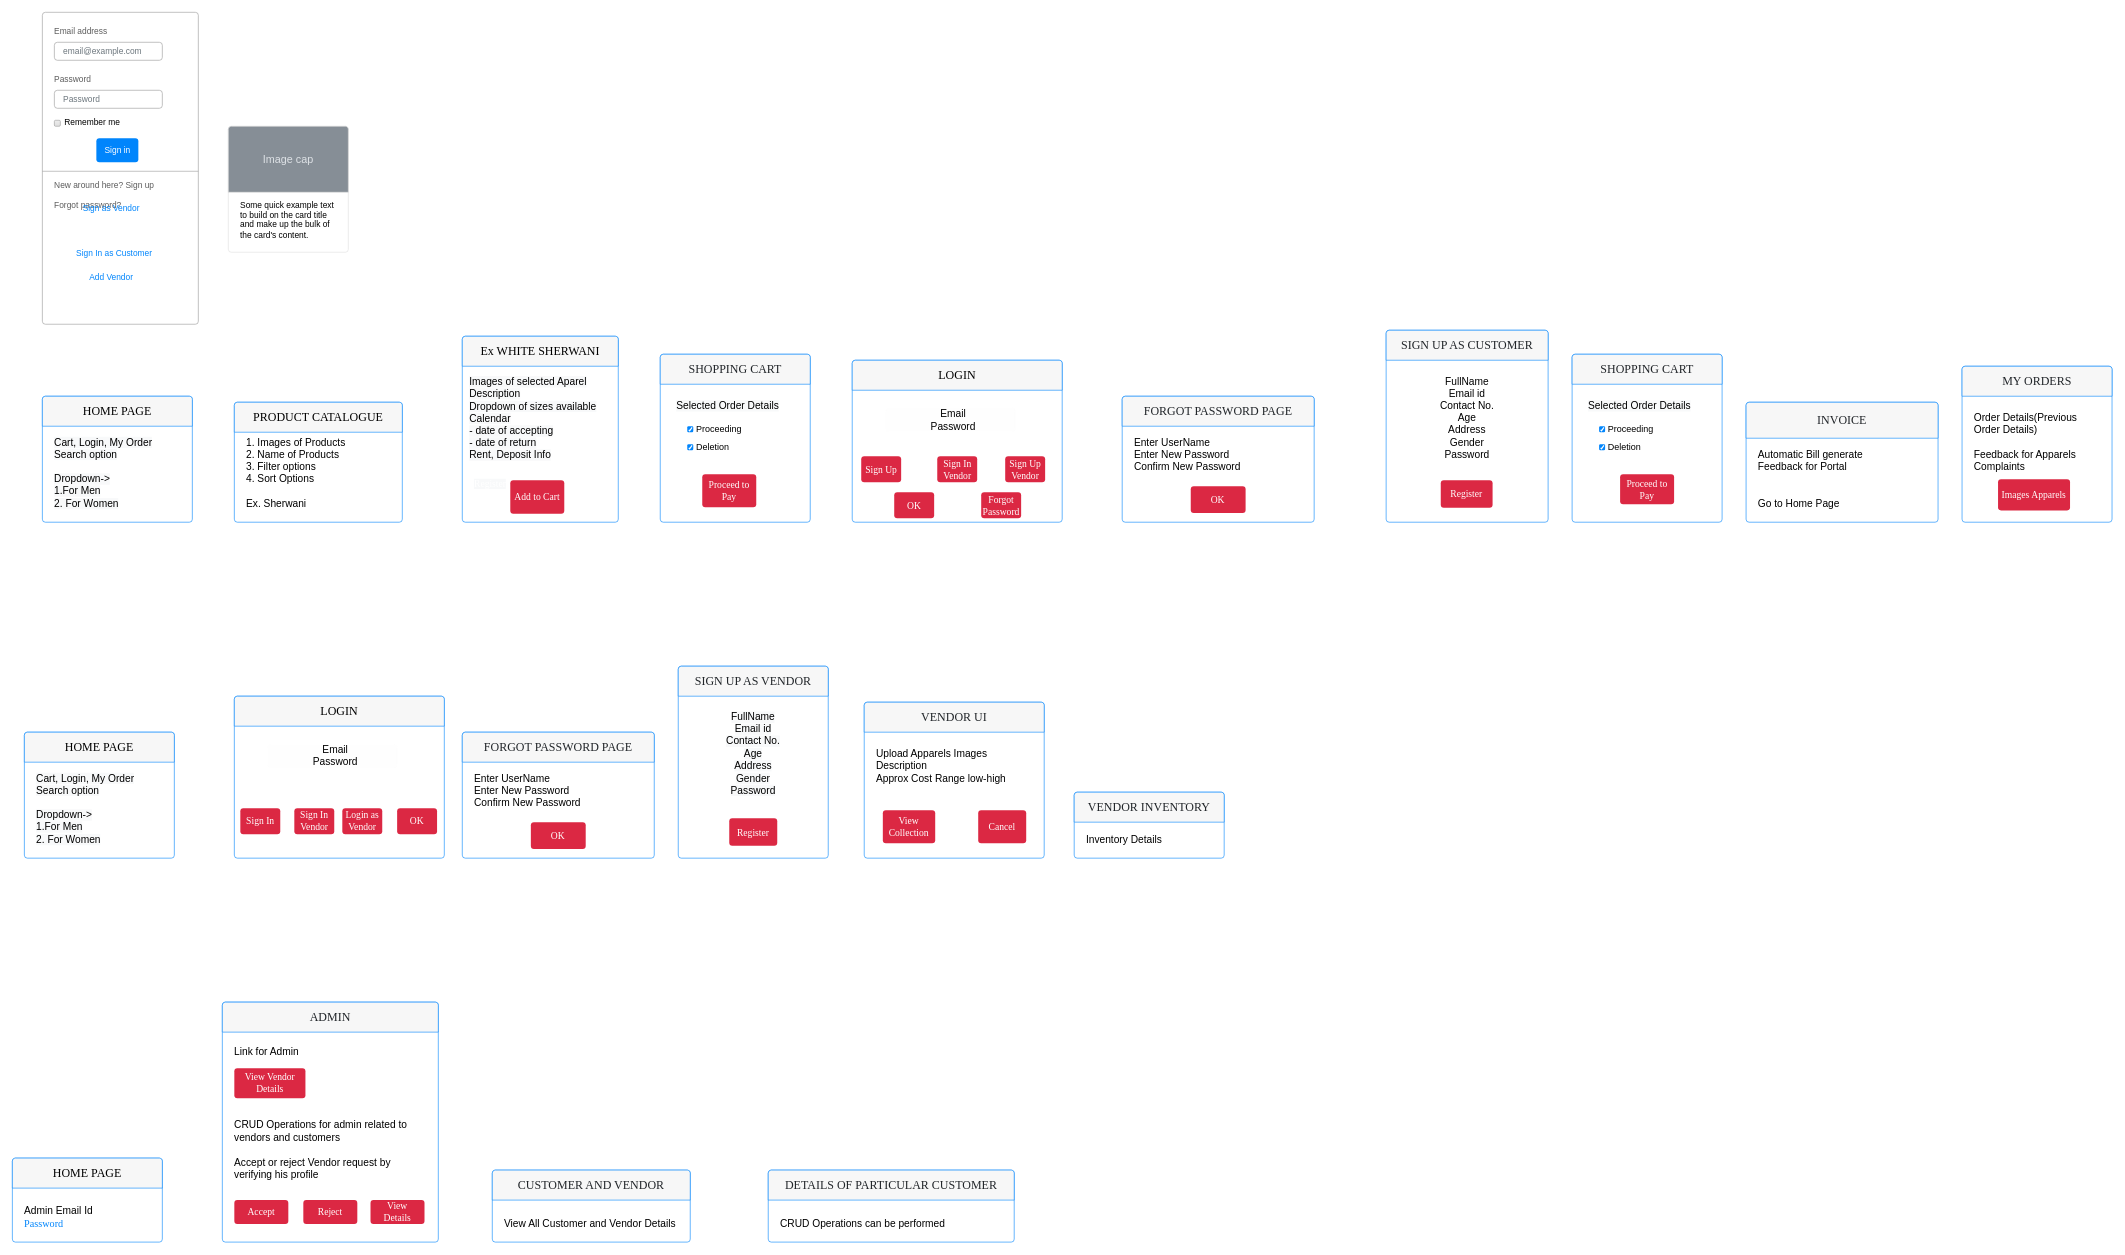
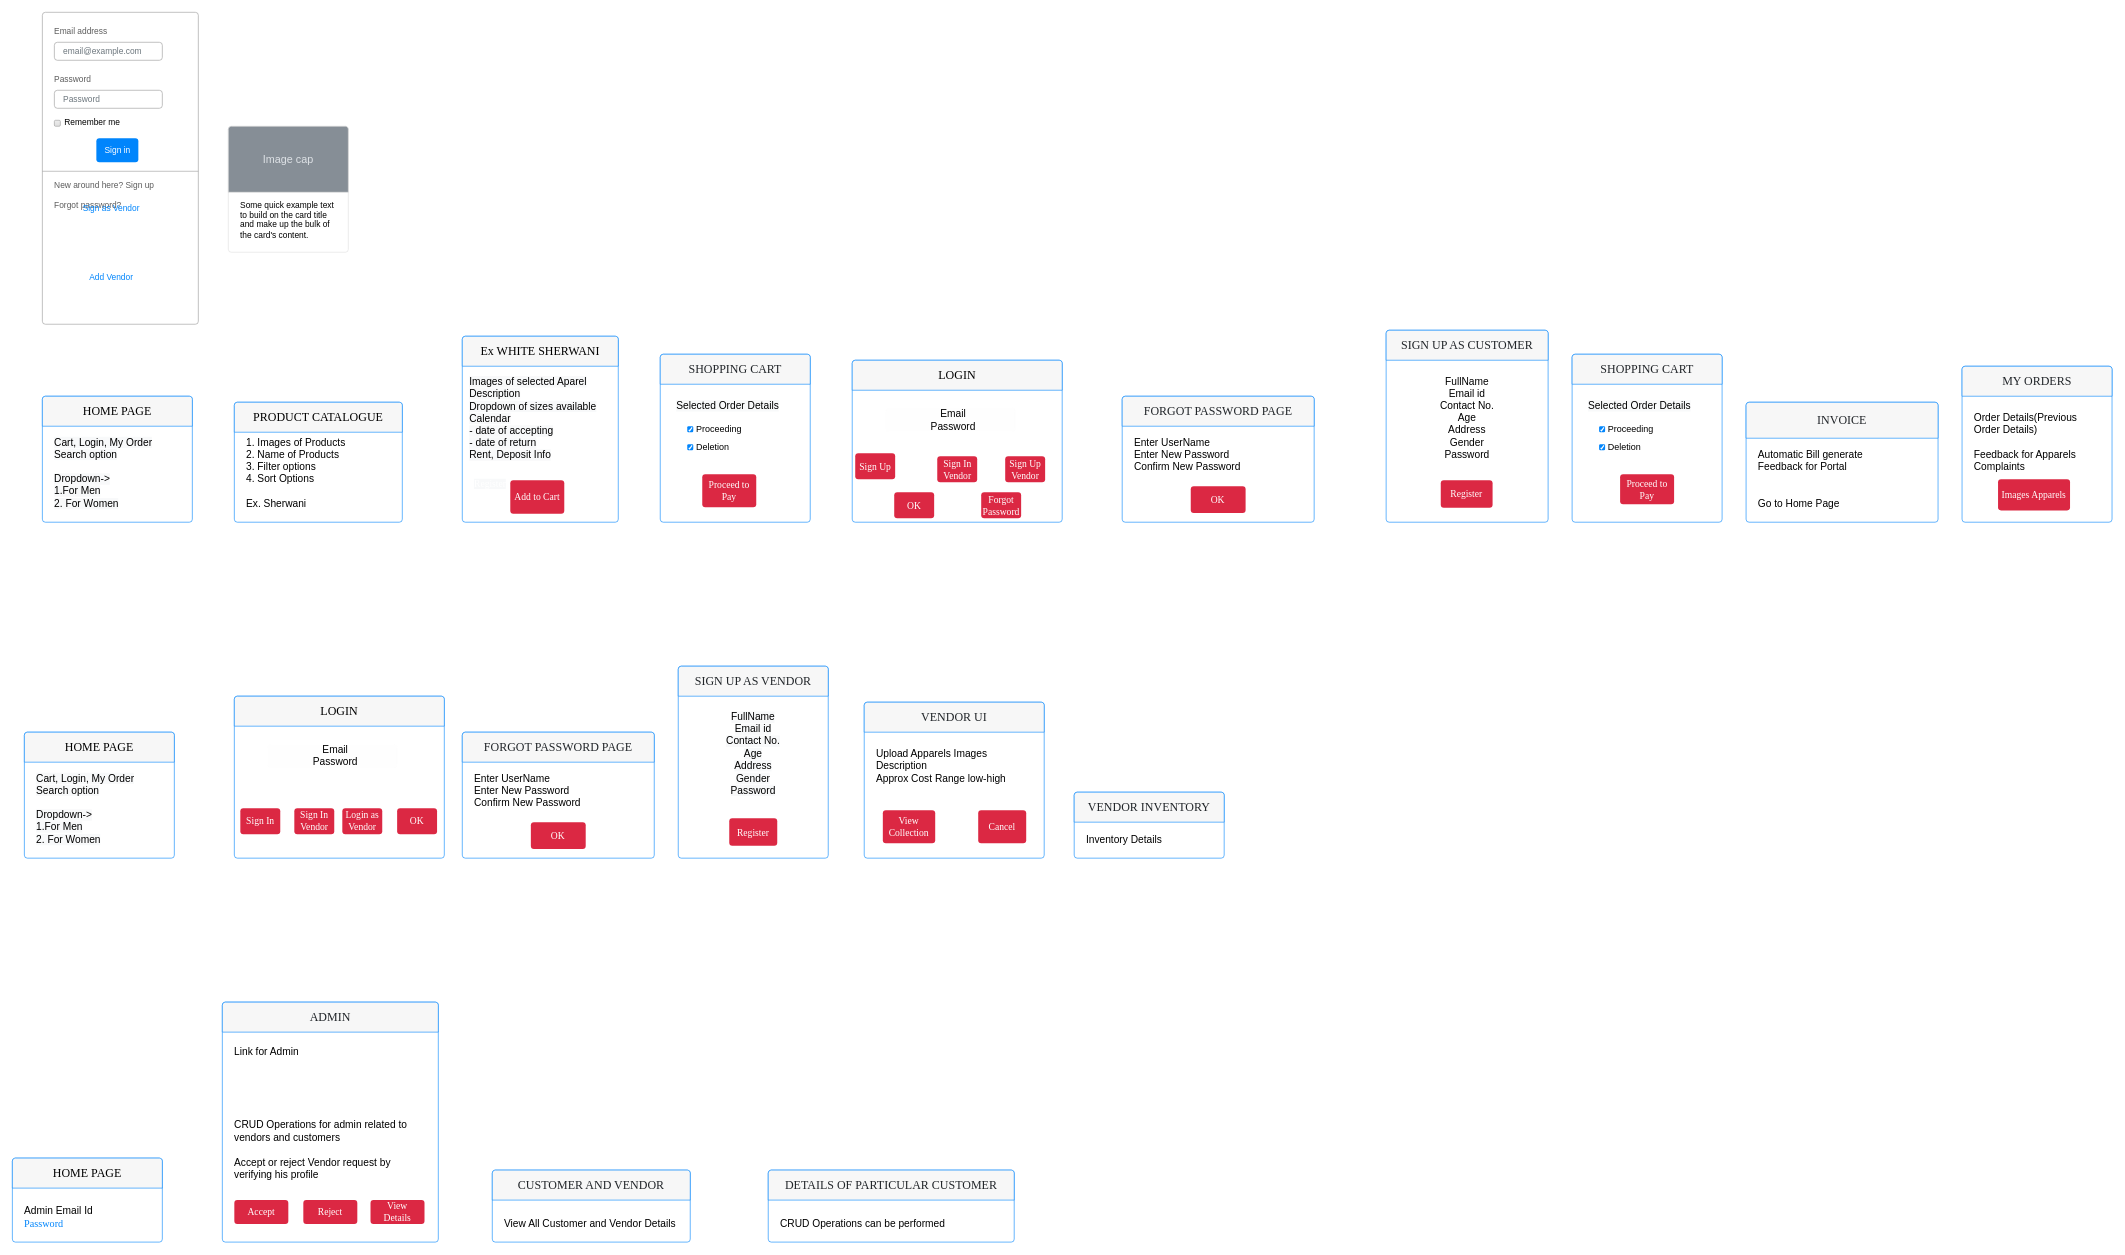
node "Sign In as Customer": removed
node "Sign Up": moved (881, 469) -> (875, 466)
node "View Vendor Details": removed
